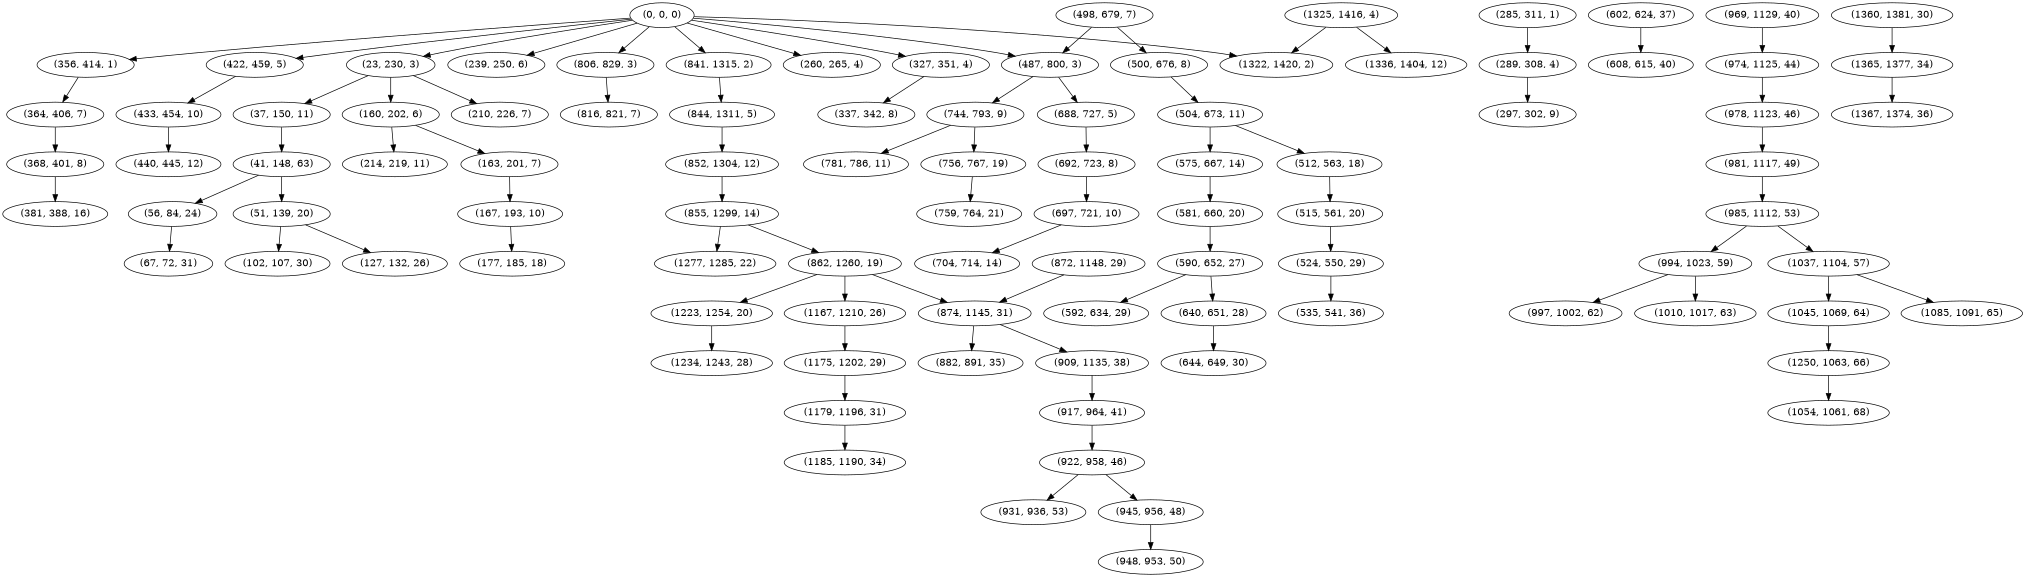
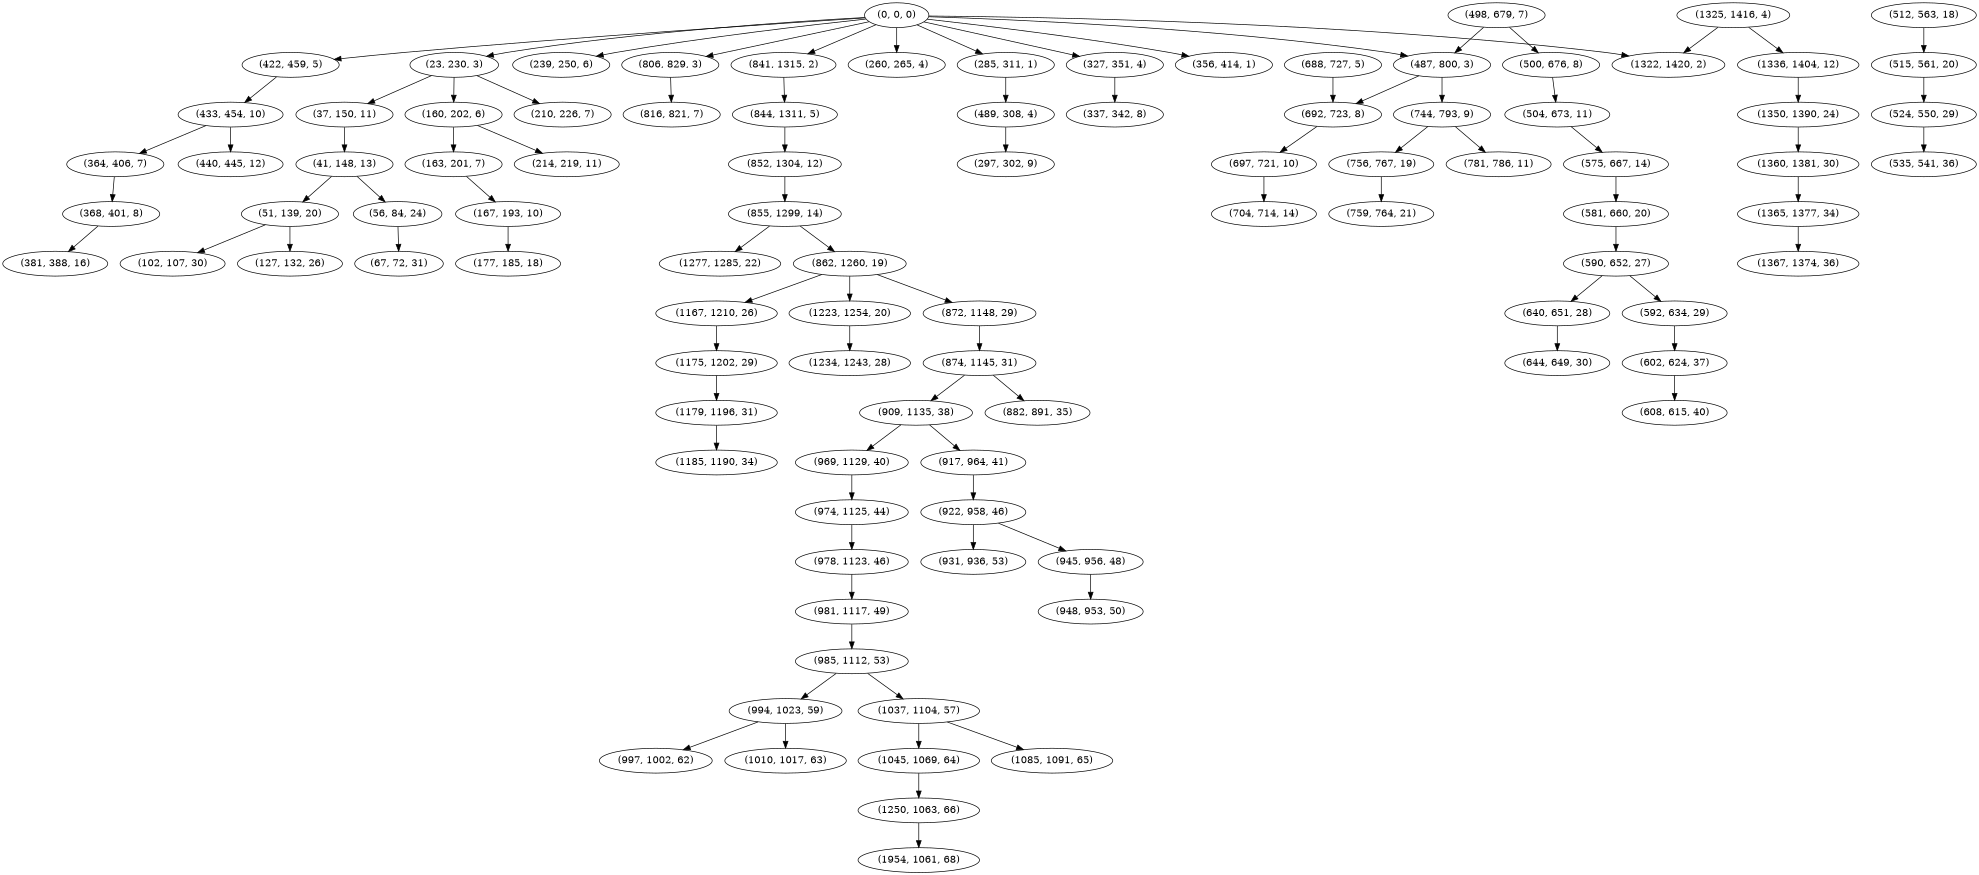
edge "(0, 0, 0)" -> "(285, 311, 1)": added
node "(289, 308, 4)": label "(289, 308, 4)" -> "(489, 308, 4)"
edge "(356, 414, 1)" -> "(364, 406, 7)": now "(433, 454, 10)" -> "(364, 406, 7)"
edge "(487, 800, 3)" -> "(688, 727, 5)": now "(487, 800, 3)" -> "(692, 723, 8)"
node "(1350, 1390, 24)": added
edge "(504, 673, 11)" -> "(512, 563, 18)": removed
node "(41, 148, 63)": label "(41, 148, 63)" -> "(41, 148, 13)"
edge "(862, 1260, 19)" -> "(874, 1145, 31)": now "(862, 1260, 19)" -> "(872, 1148, 29)"
edge "(592, 634, 29)" -> "(602, 624, 37)": added
node "(1054, 1061, 68)": label "(1054, 1061, 68)" -> "(1954, 1061, 68)"
edge "(909, 1135, 38)" -> "(969, 1129, 40)": added
